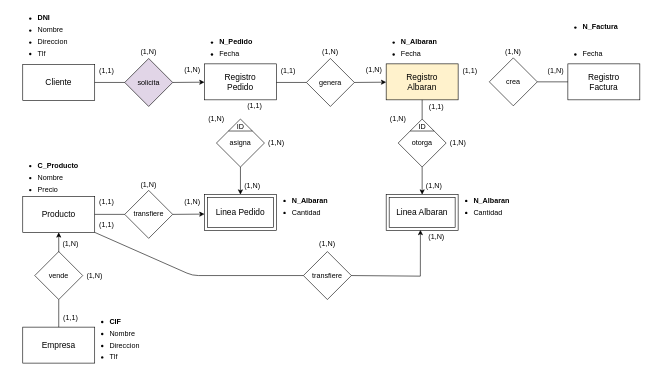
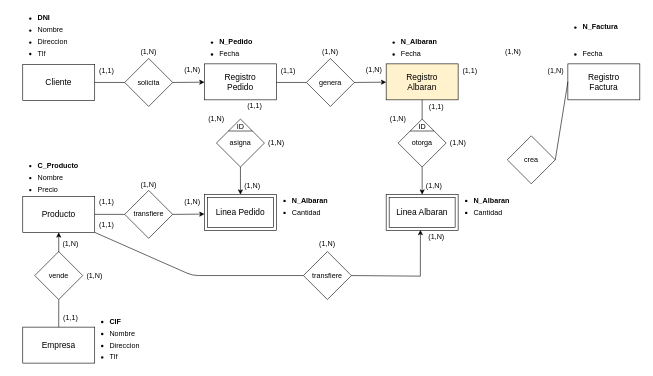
node "crea": moved (513, 82) -> (531, 160)
node "solicita": fillcolor #e1d5e7 -> #ffffff
